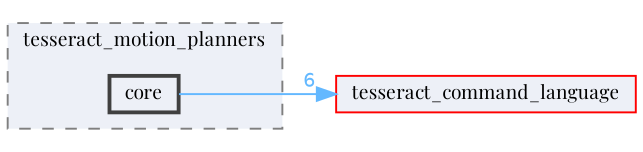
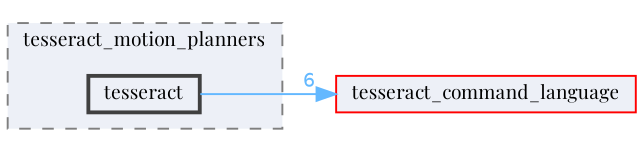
node "core": label "core" -> "tesseract"
